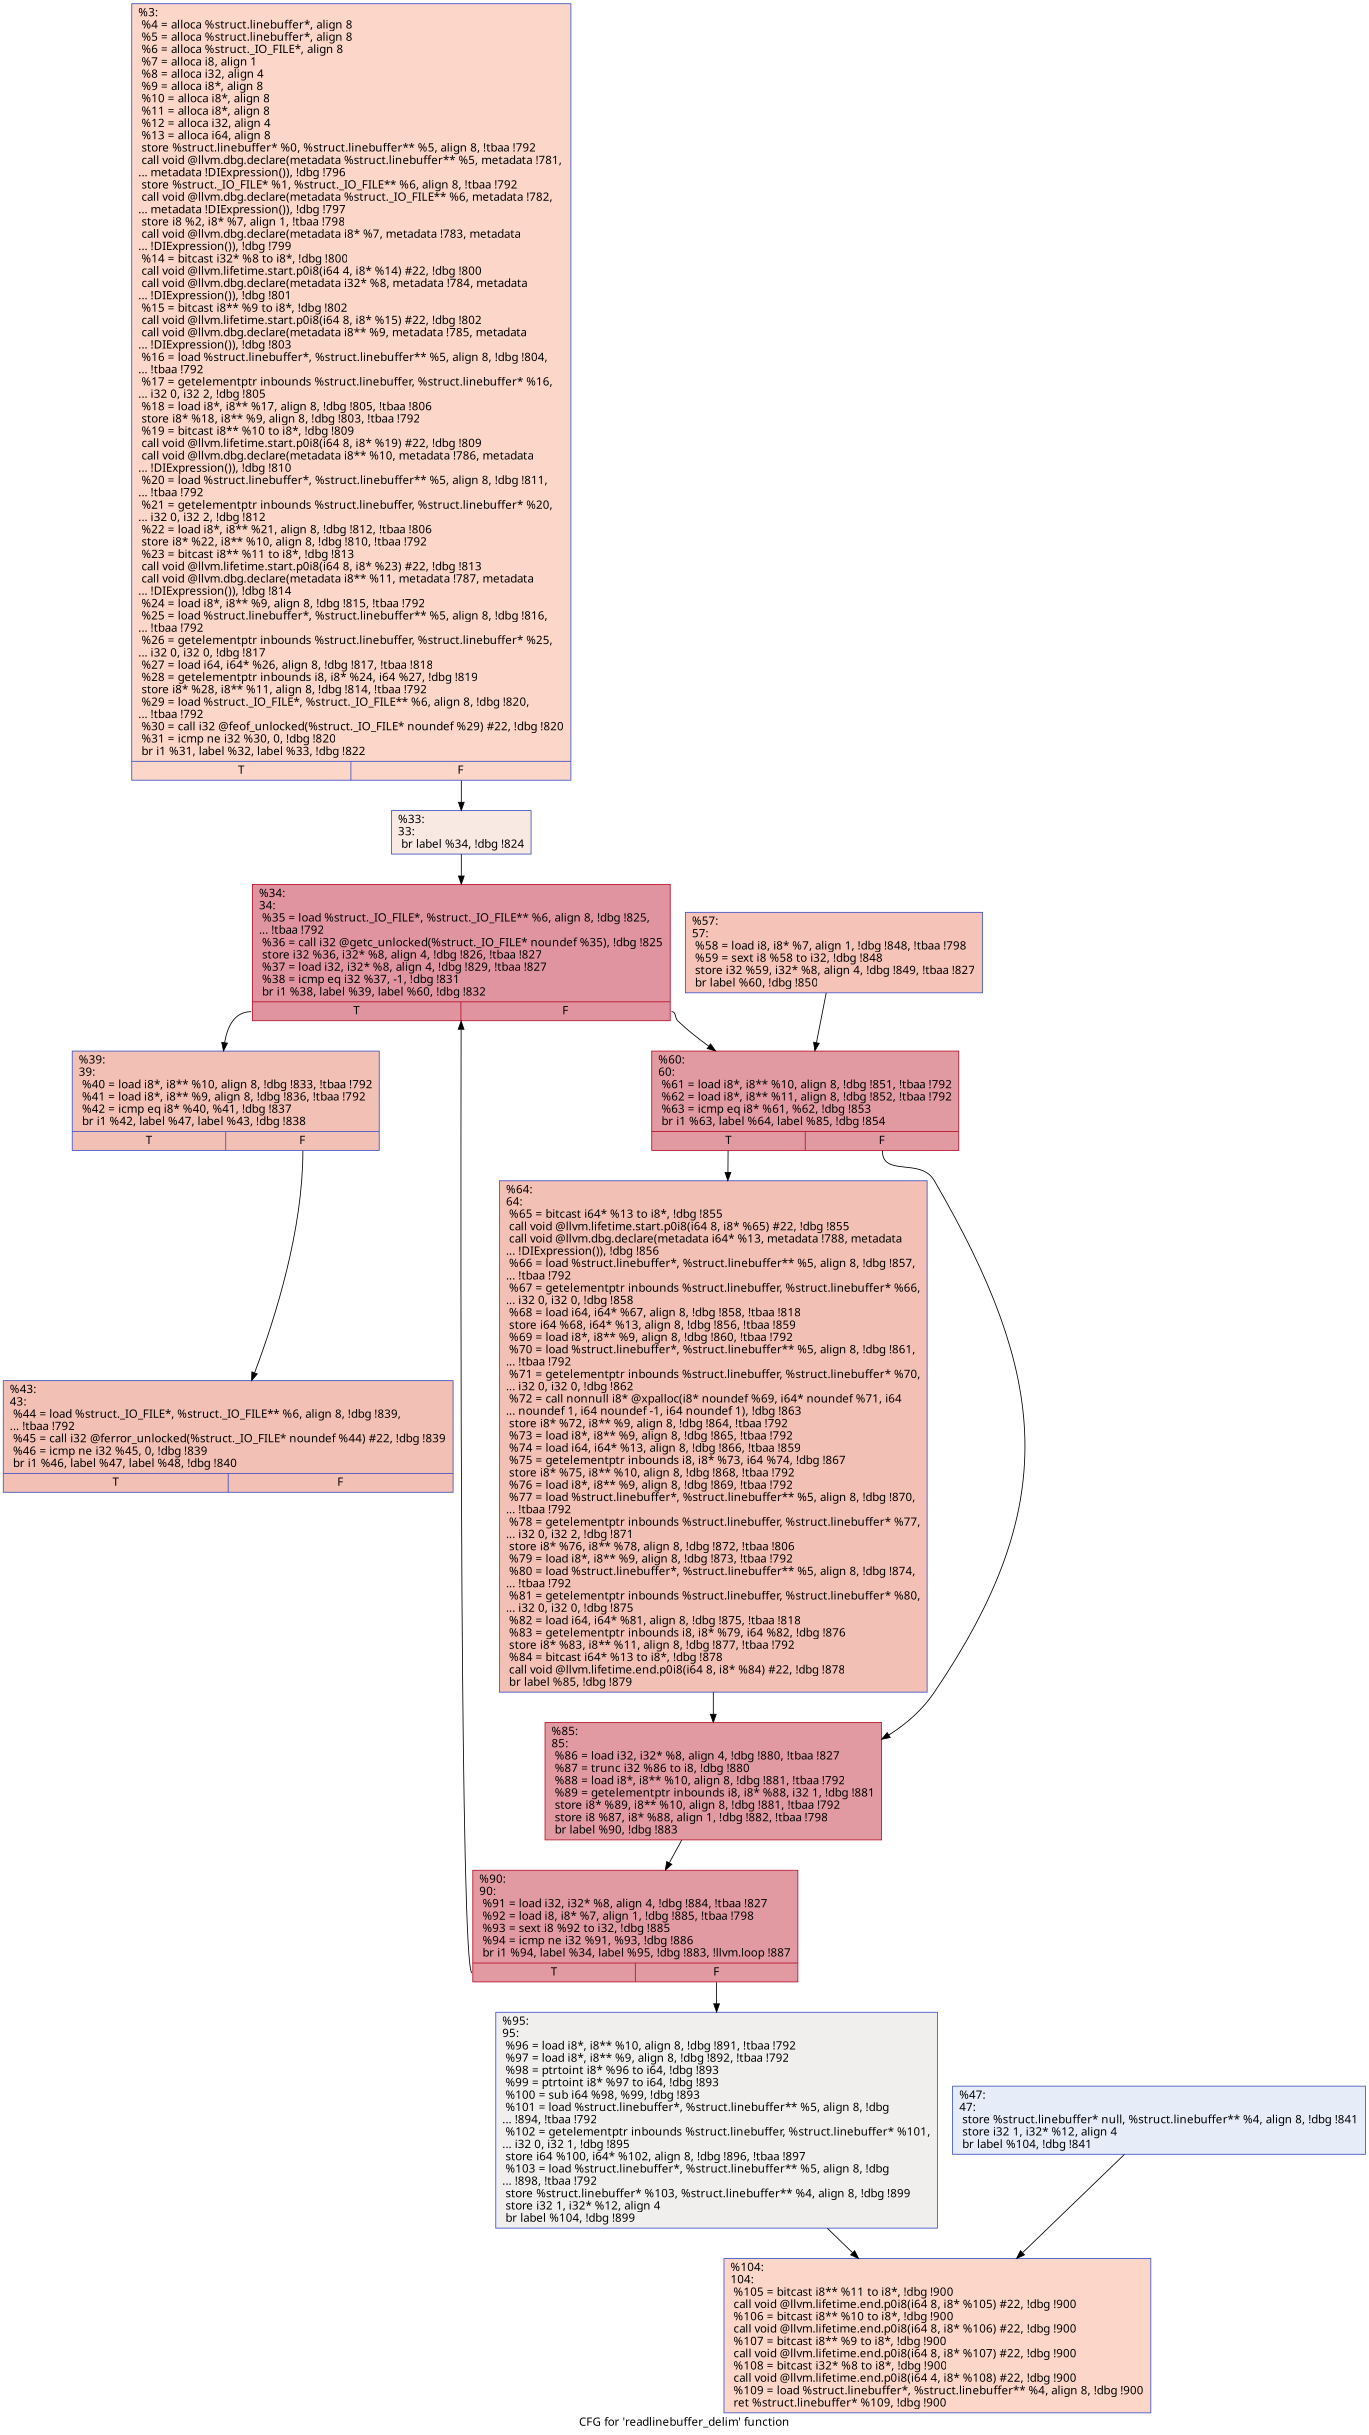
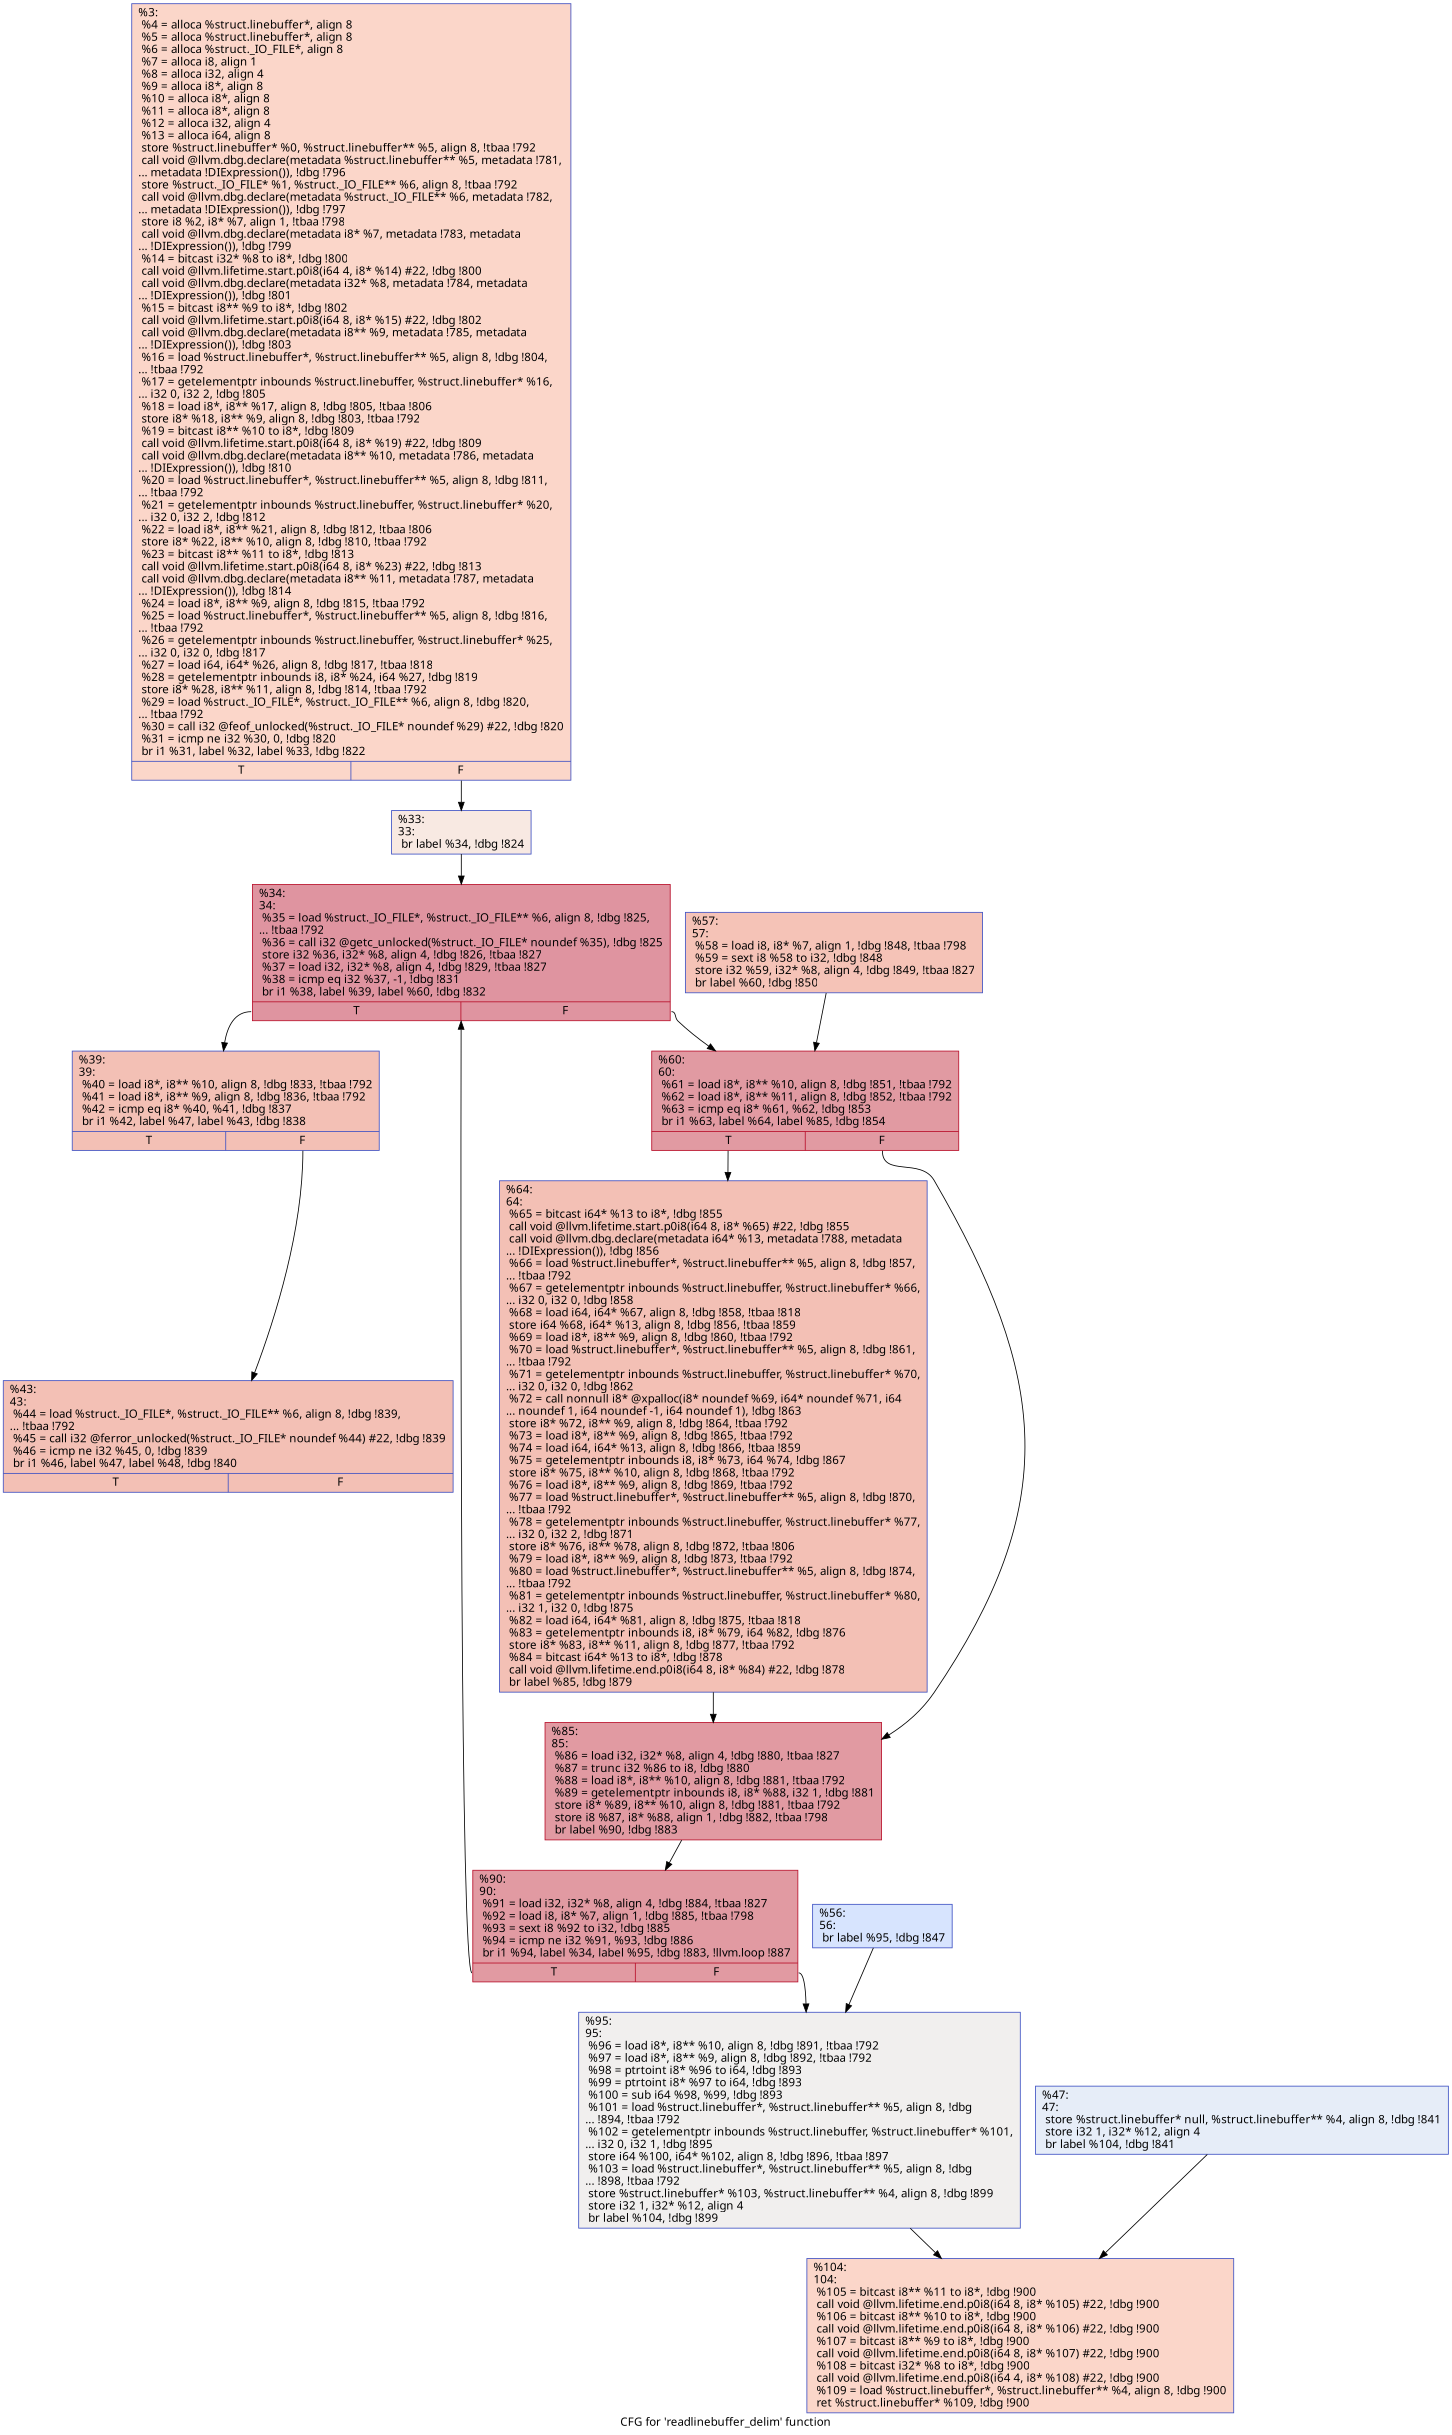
node "%64:": text "... i32 0, i32 0, !dbg !875" -> "... i32 1, i32 0, !dbg !875"
node "%56:": added
